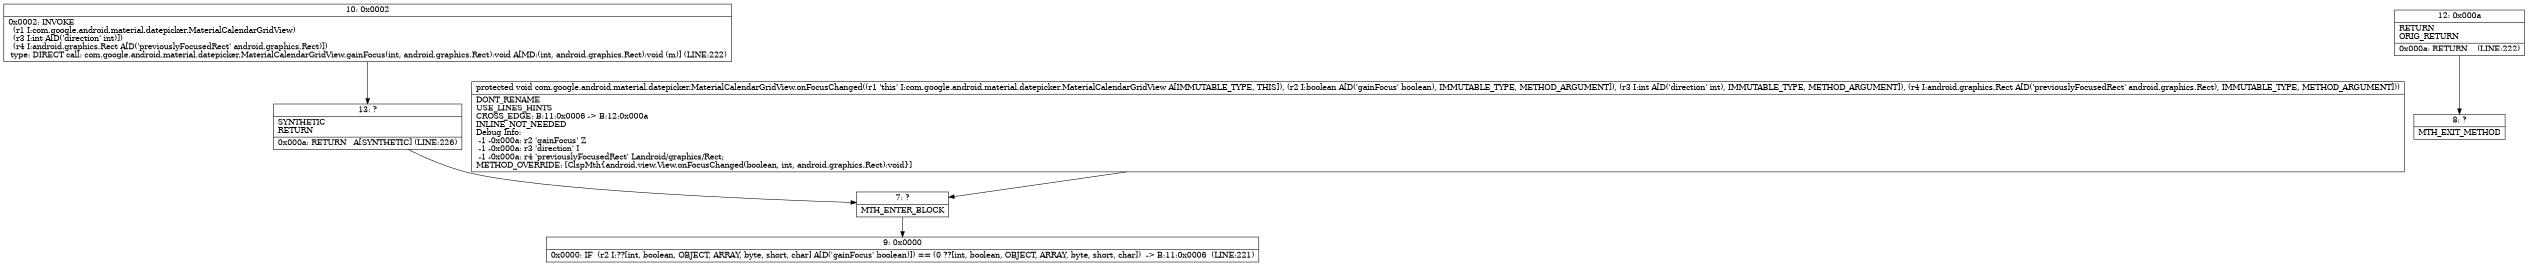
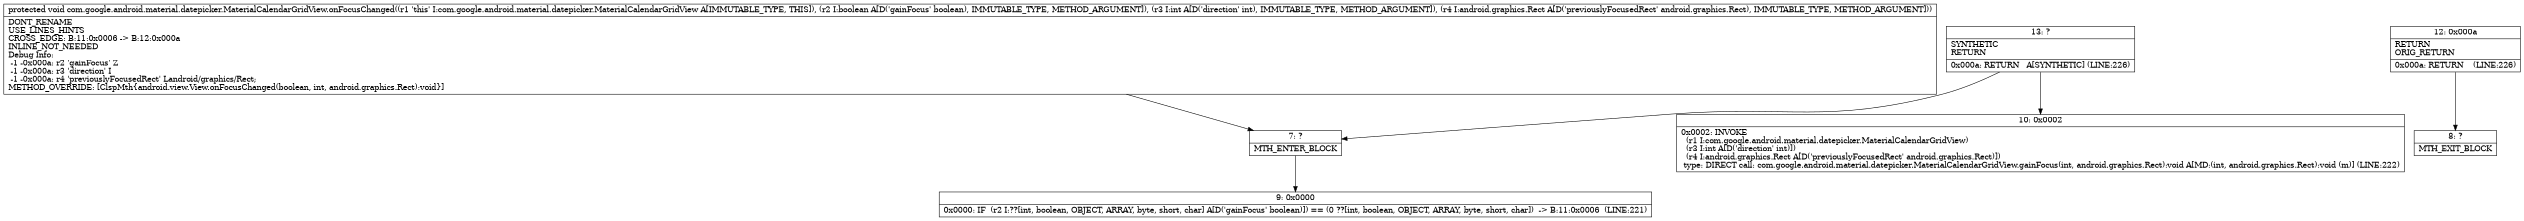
node "12: 0x000a": text "0x000a: RETURN    (LINE:222)" -> "0x000a: RETURN    (LINE:226)"
edge "10: 0x0002" -> "13: ?": reversed
node "8: ?": text "MTH_EXIT_METHOD" -> "MTH_EXIT_BLOCK"
